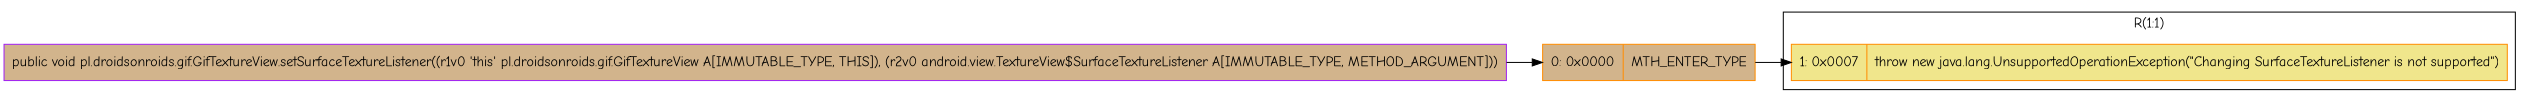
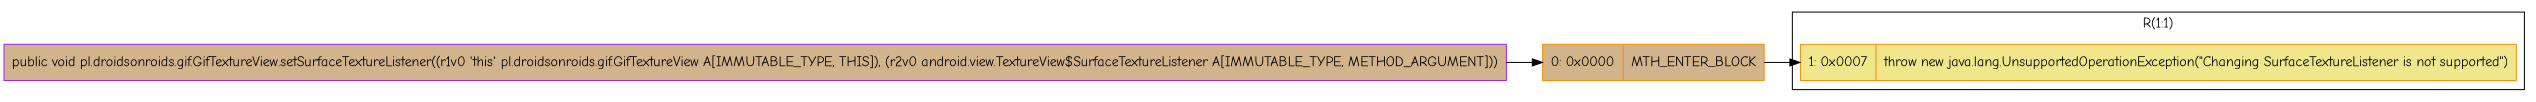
node "0: 0x0000": text "MTH_ENTER_TYPE" -> "MTH_ENTER_BLOCK"
